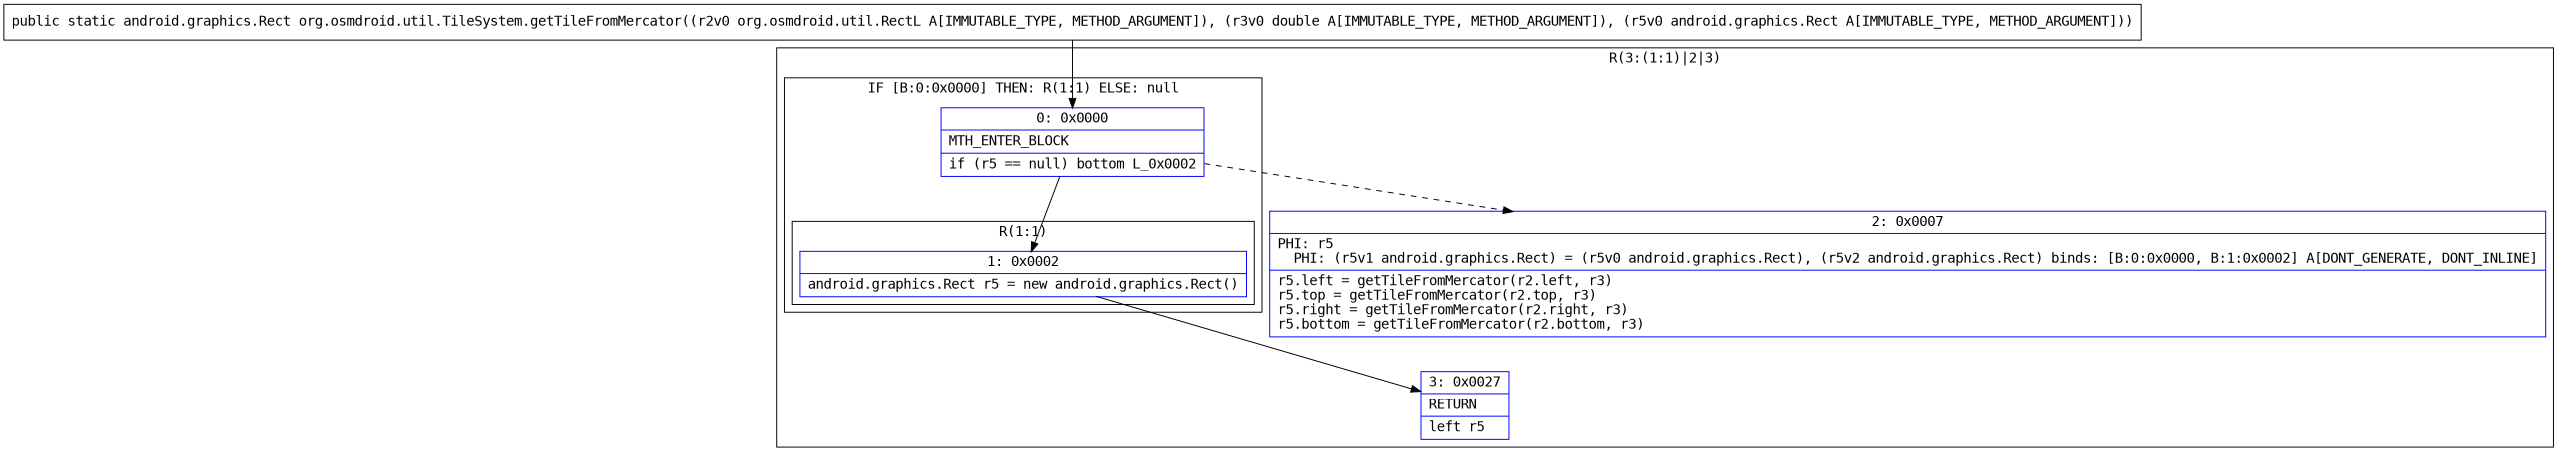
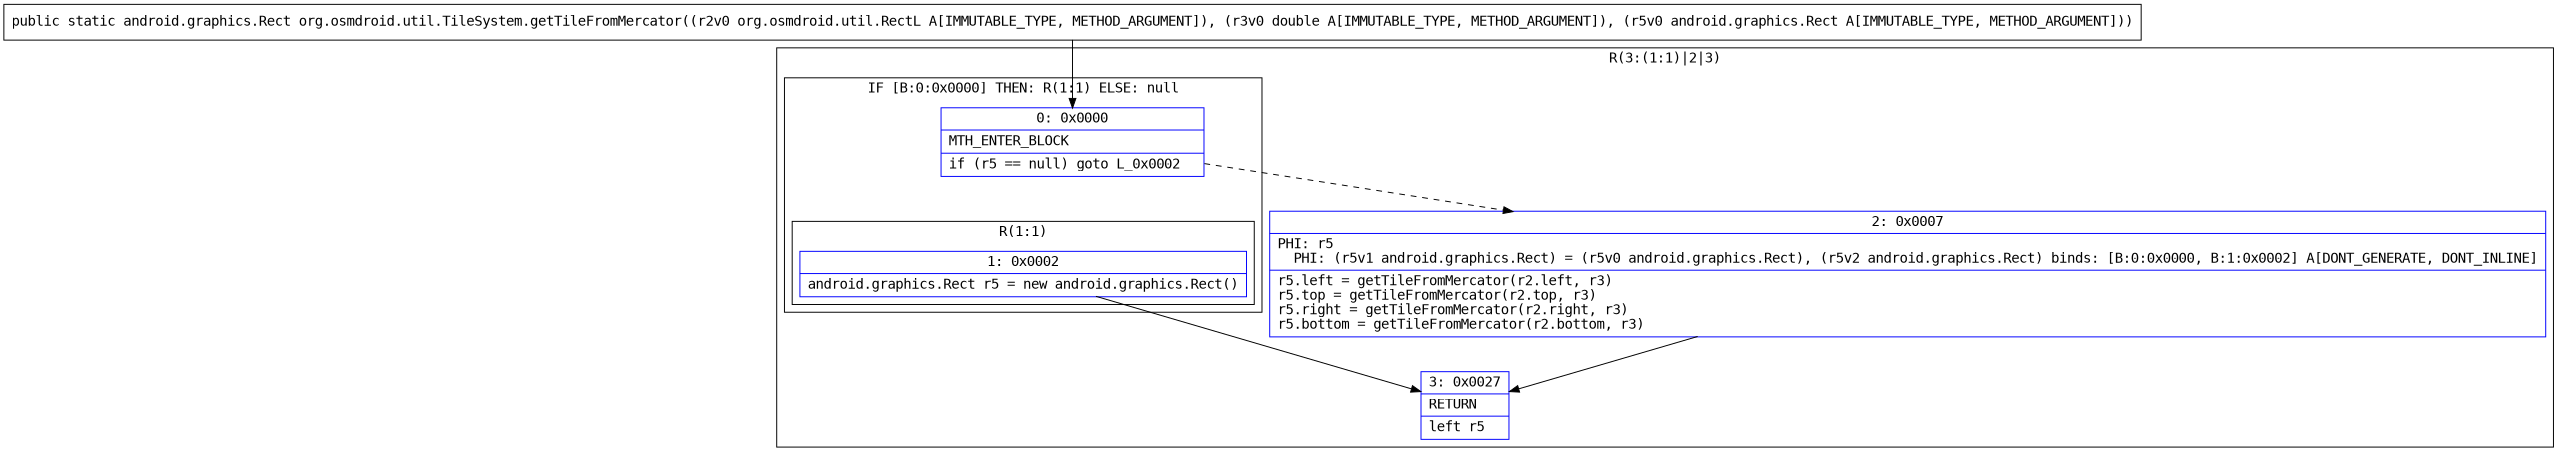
node "0: 0x0000": text "if (r5 == null) bottom L_0x0002" -> "if (r5 == null) goto L_0x0002"
edge "0: 0x0000" -> "1: 0x0002": removed
edge "2: 0x0007" -> "3: 0x0027": added
